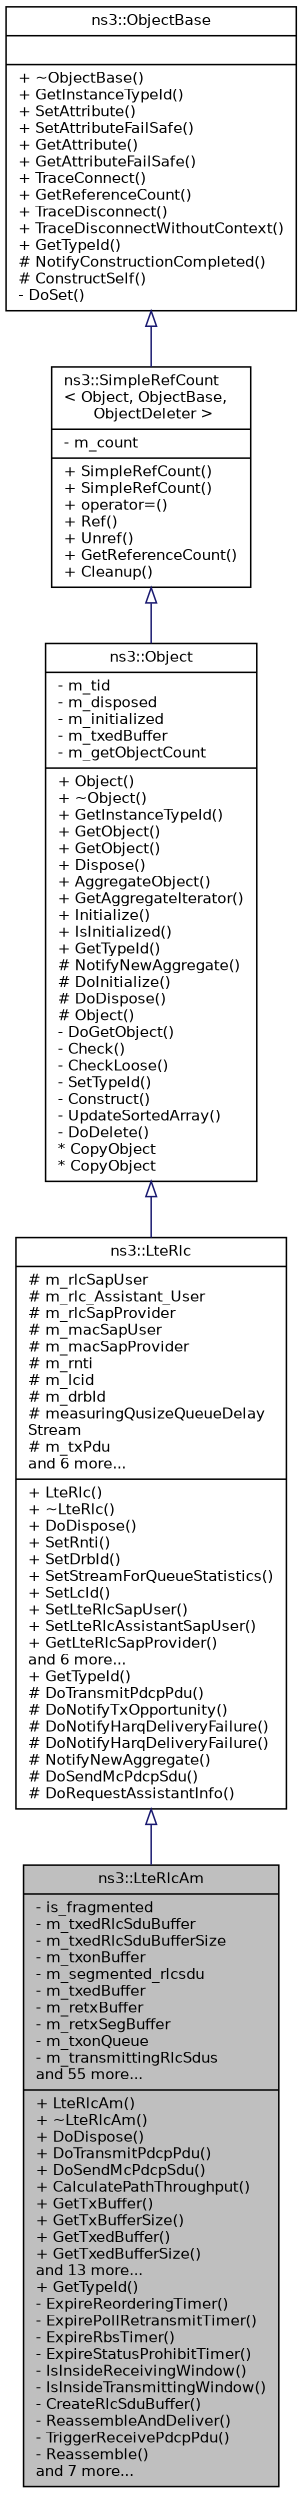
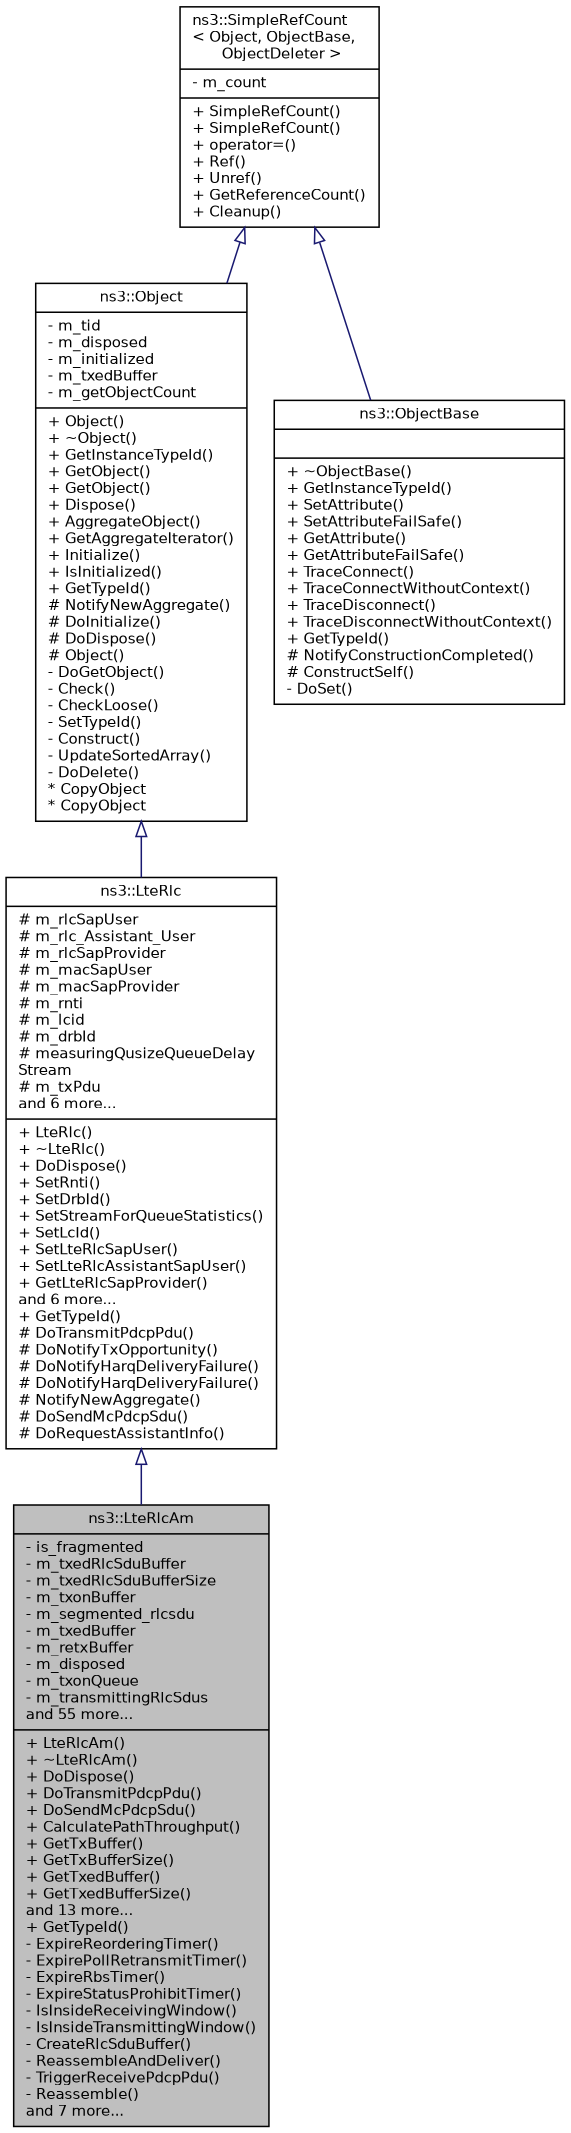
node "ns3::ObjectBase": text "+ GetReferenceCount()" -> "+ TraceConnectWithoutContext()"
edge "ns3::SimpleRefCount" -> "ns3::ObjectBase": reversed
node "ns3::LteRlcAm": text "- m_retxSegBuffer" -> "- m_disposed"
